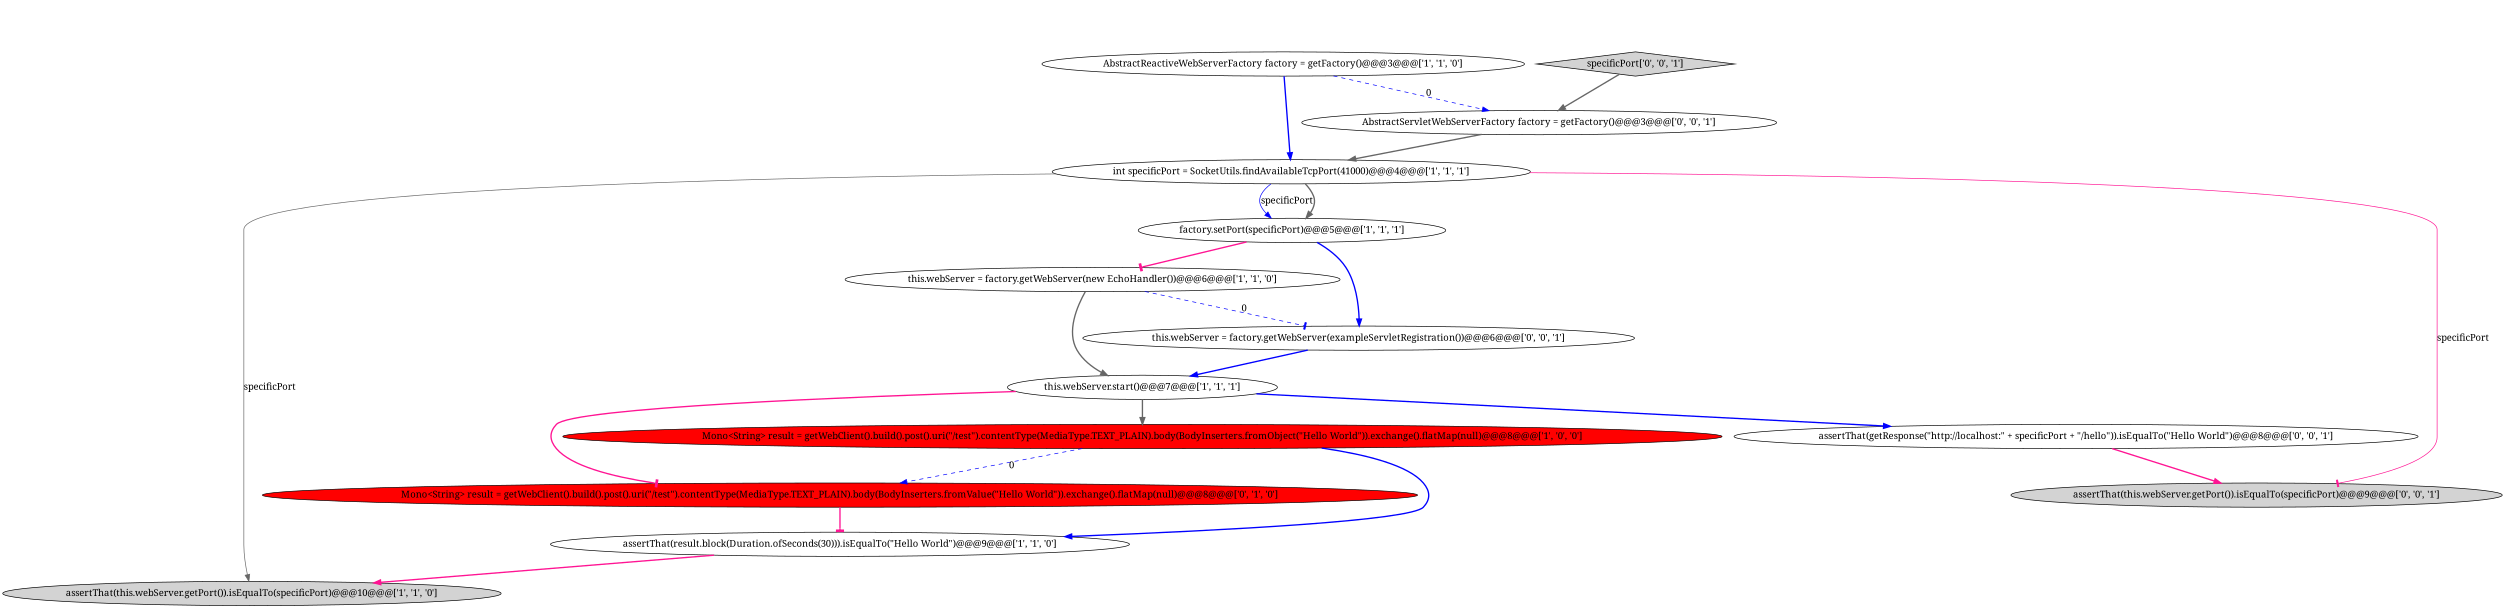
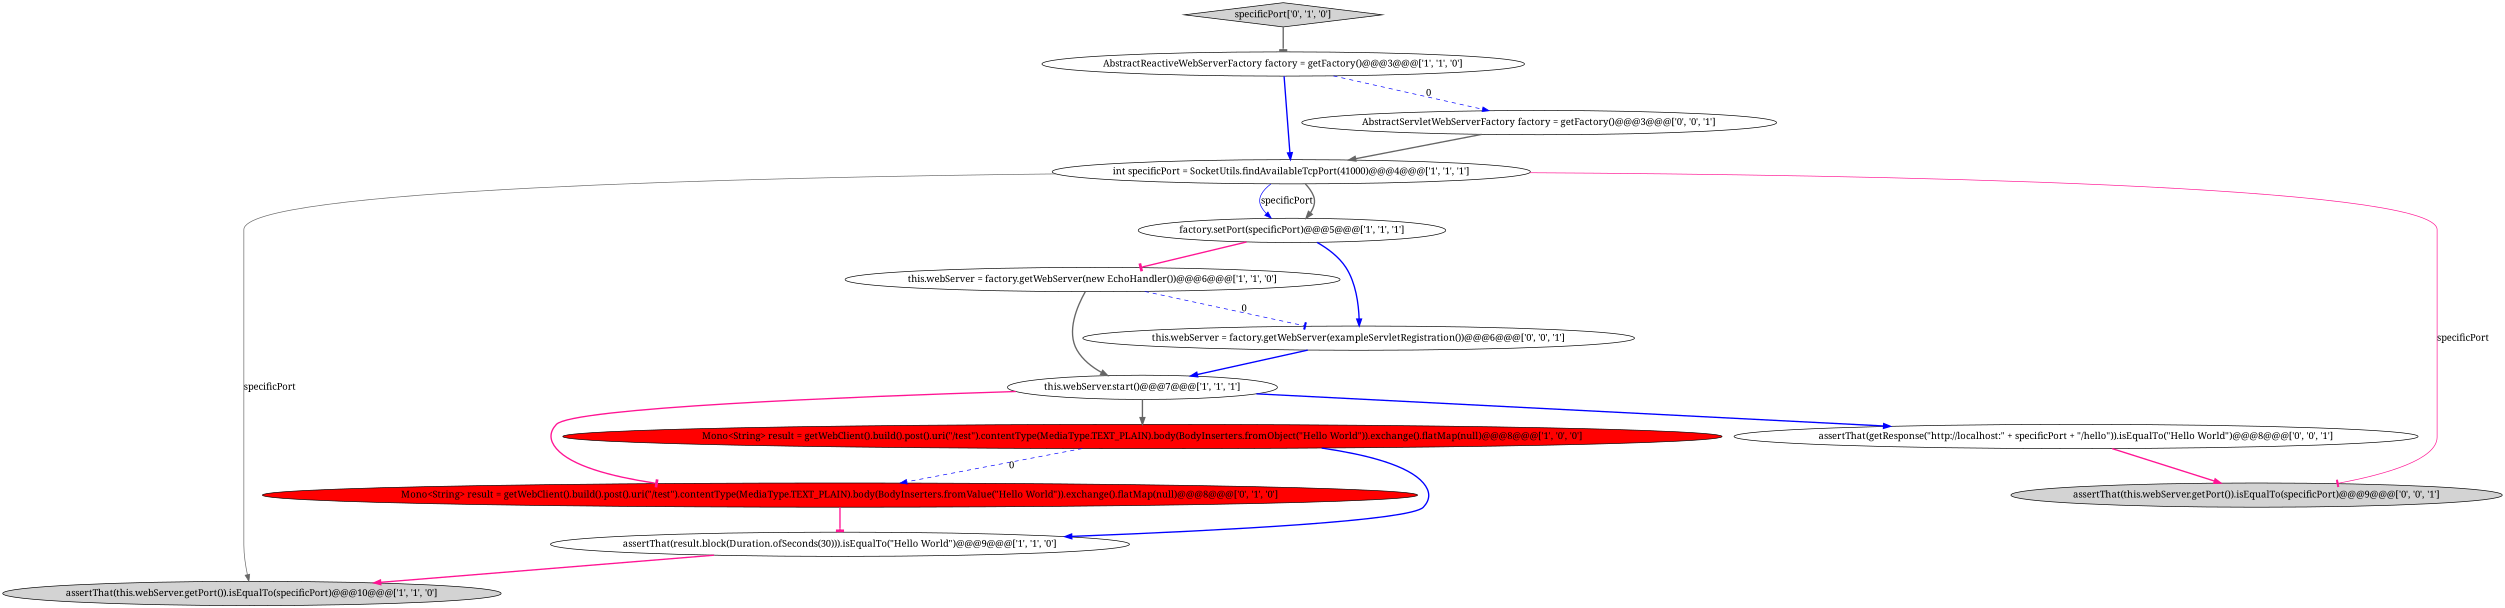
node "specificPort['0', '1', '0']": added
node "specificPort['0', '0', '1']": removed
